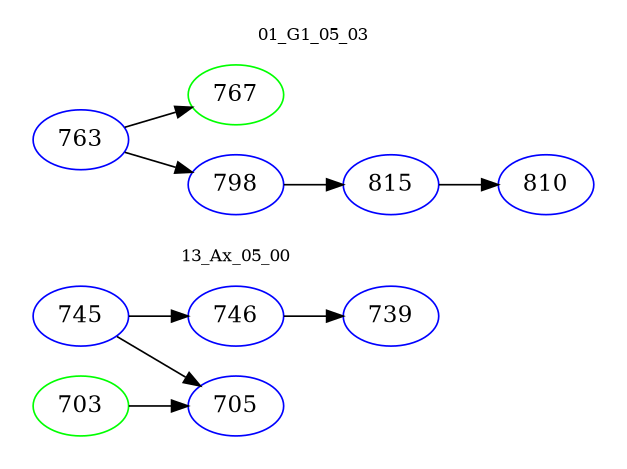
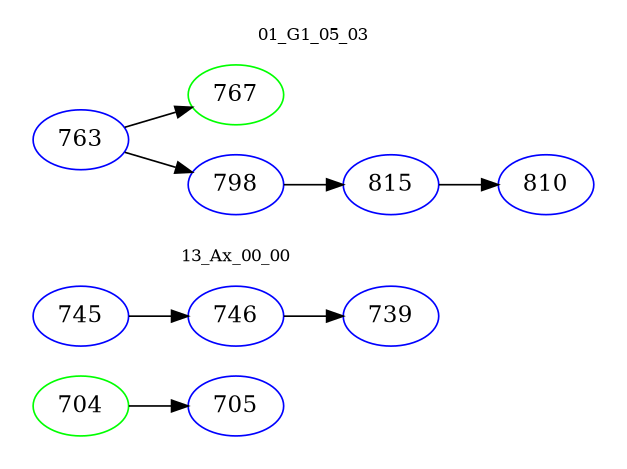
cluster "13_Ax_05_00": label "13_Ax_05_00" -> "13_Ax_00_00"
edge "745" -> "705": removed
node "703": label "703" -> "704"
